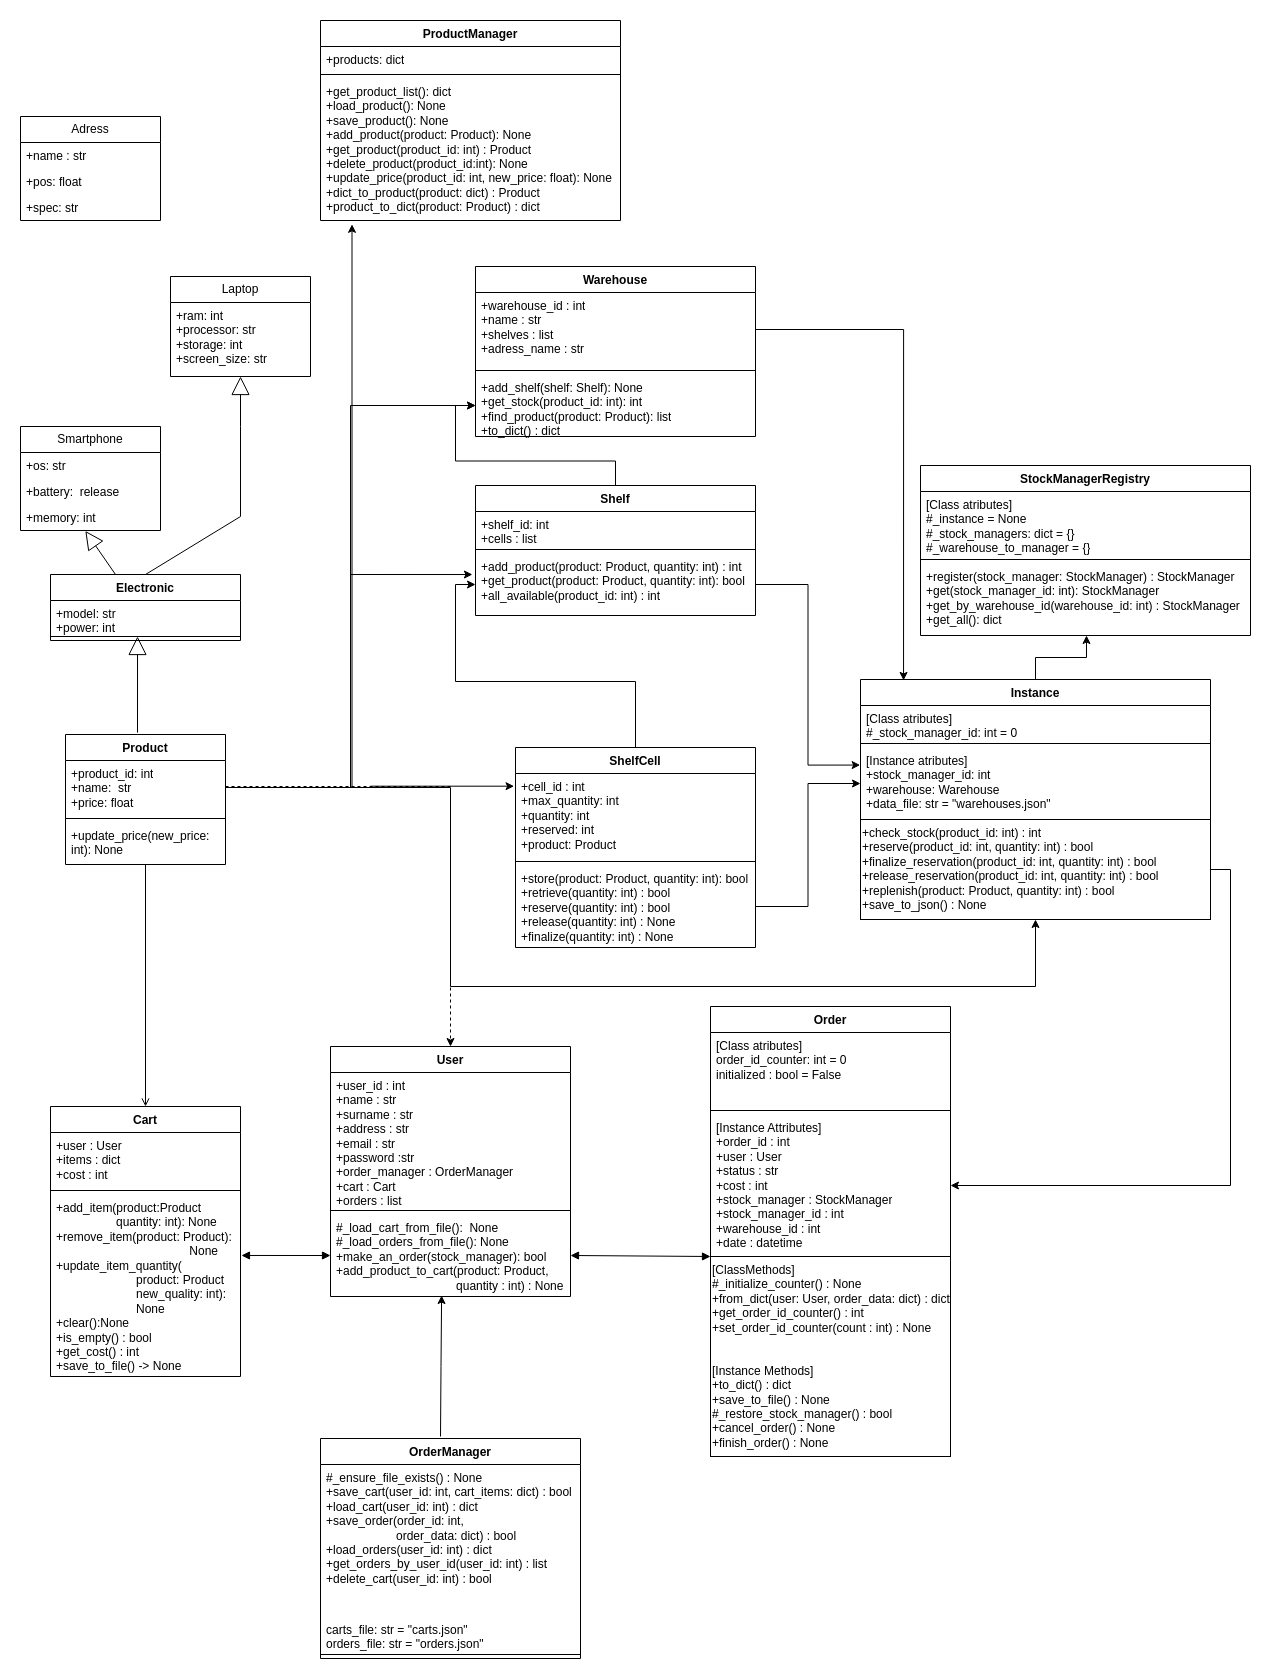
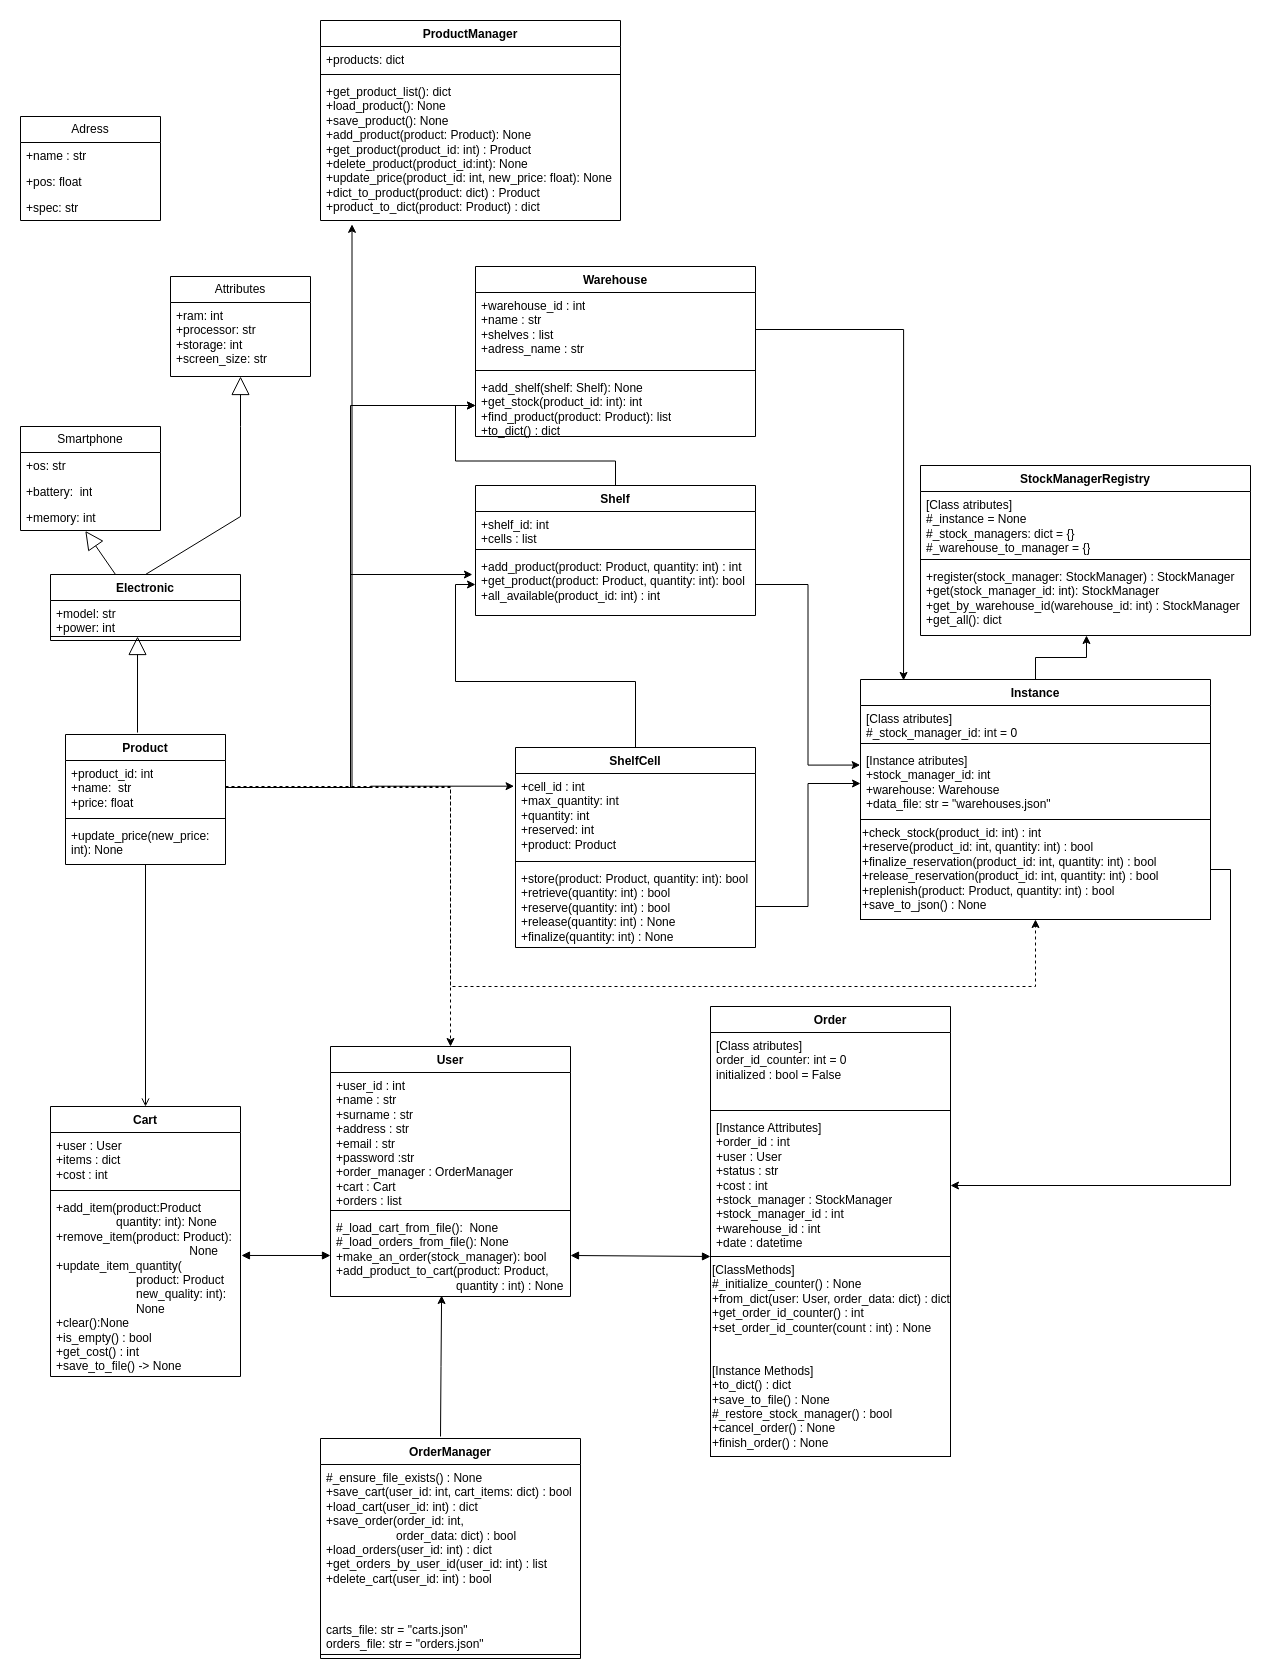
node "Laptop": label "Laptop" -> "Attributes"
node "+battery: release": label "+battery: release" -> "+battery: int"
edge "+product_id: int +name: str +price: float" -> "Instance": style solid -> dashed
